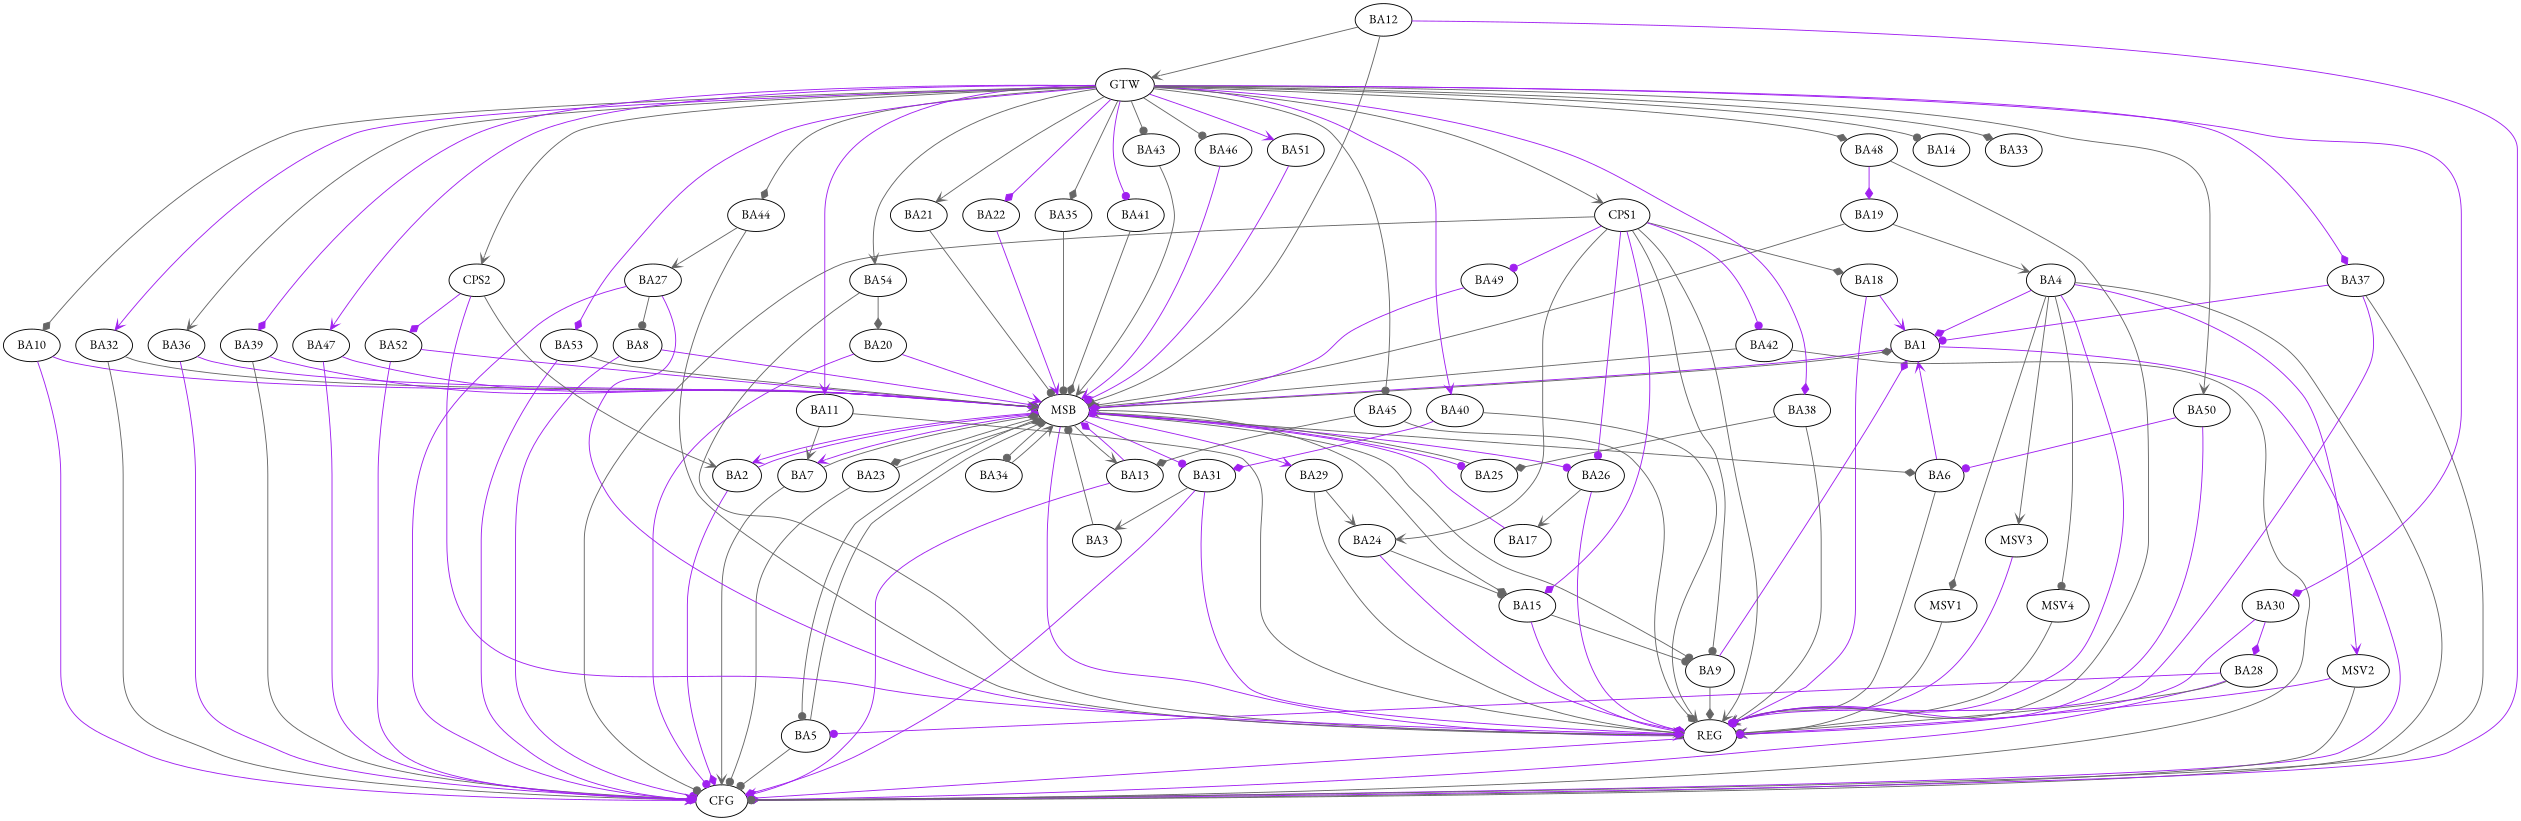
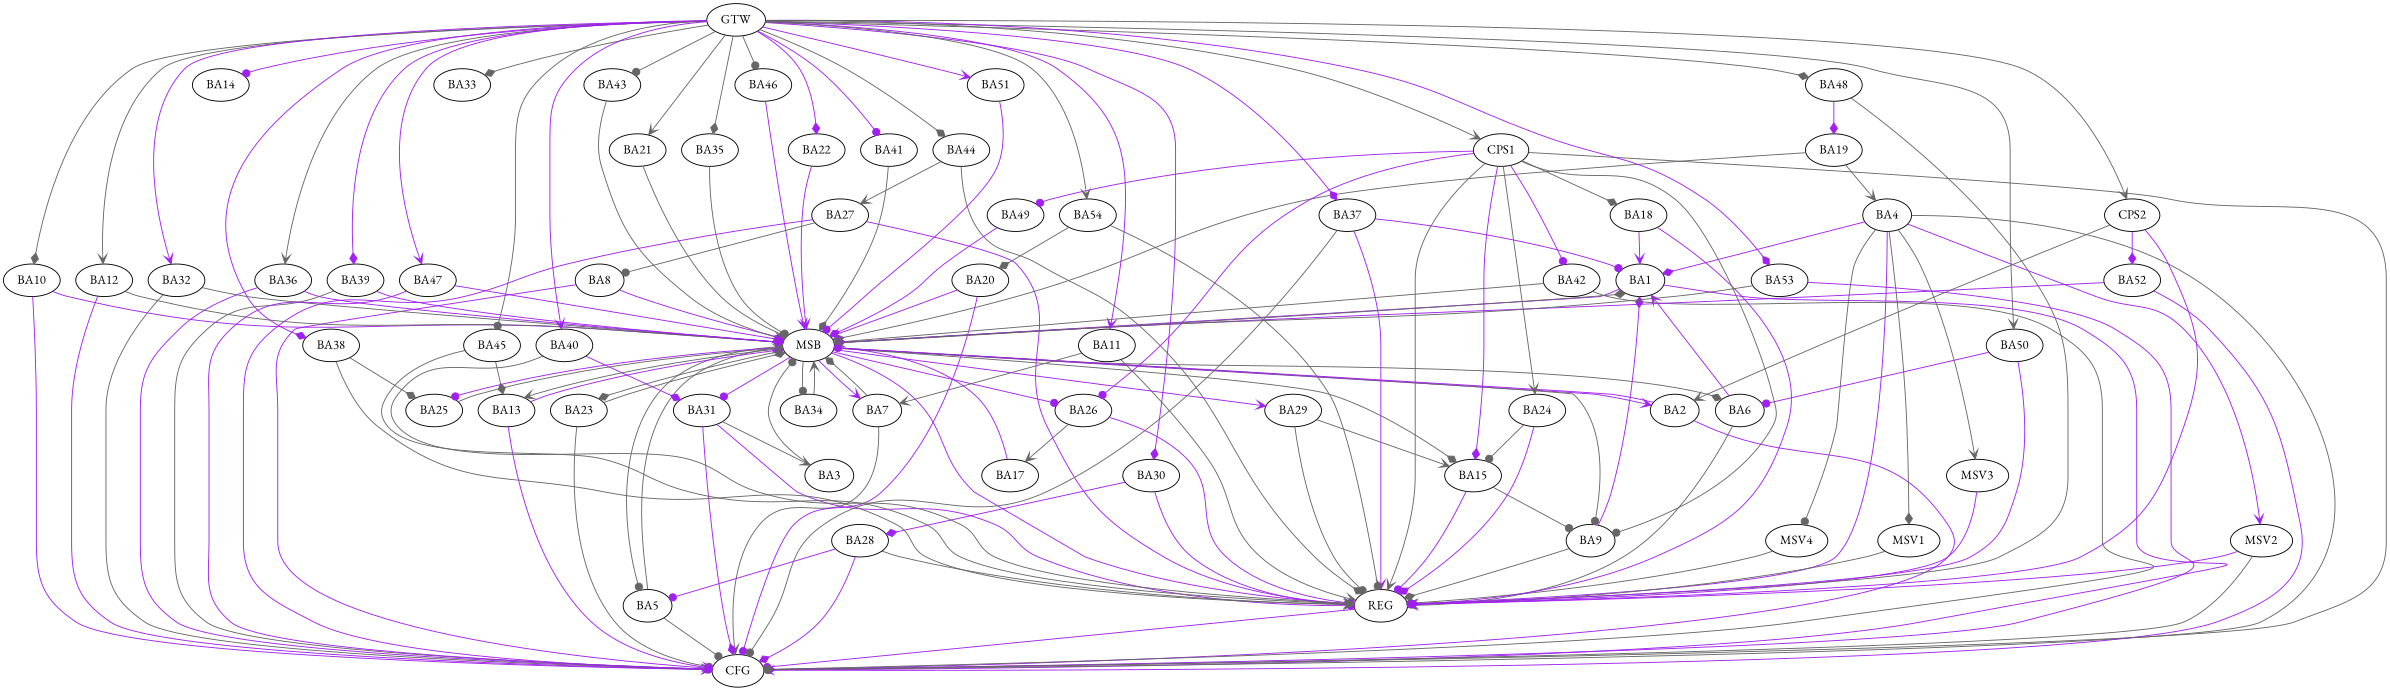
edge "BA12" -> "GTW": reversed
edge "GTW" -> "BA14": color gray40 -> purple
edge "BA29" -> "BA24": now "BA29" -> "BA15"
